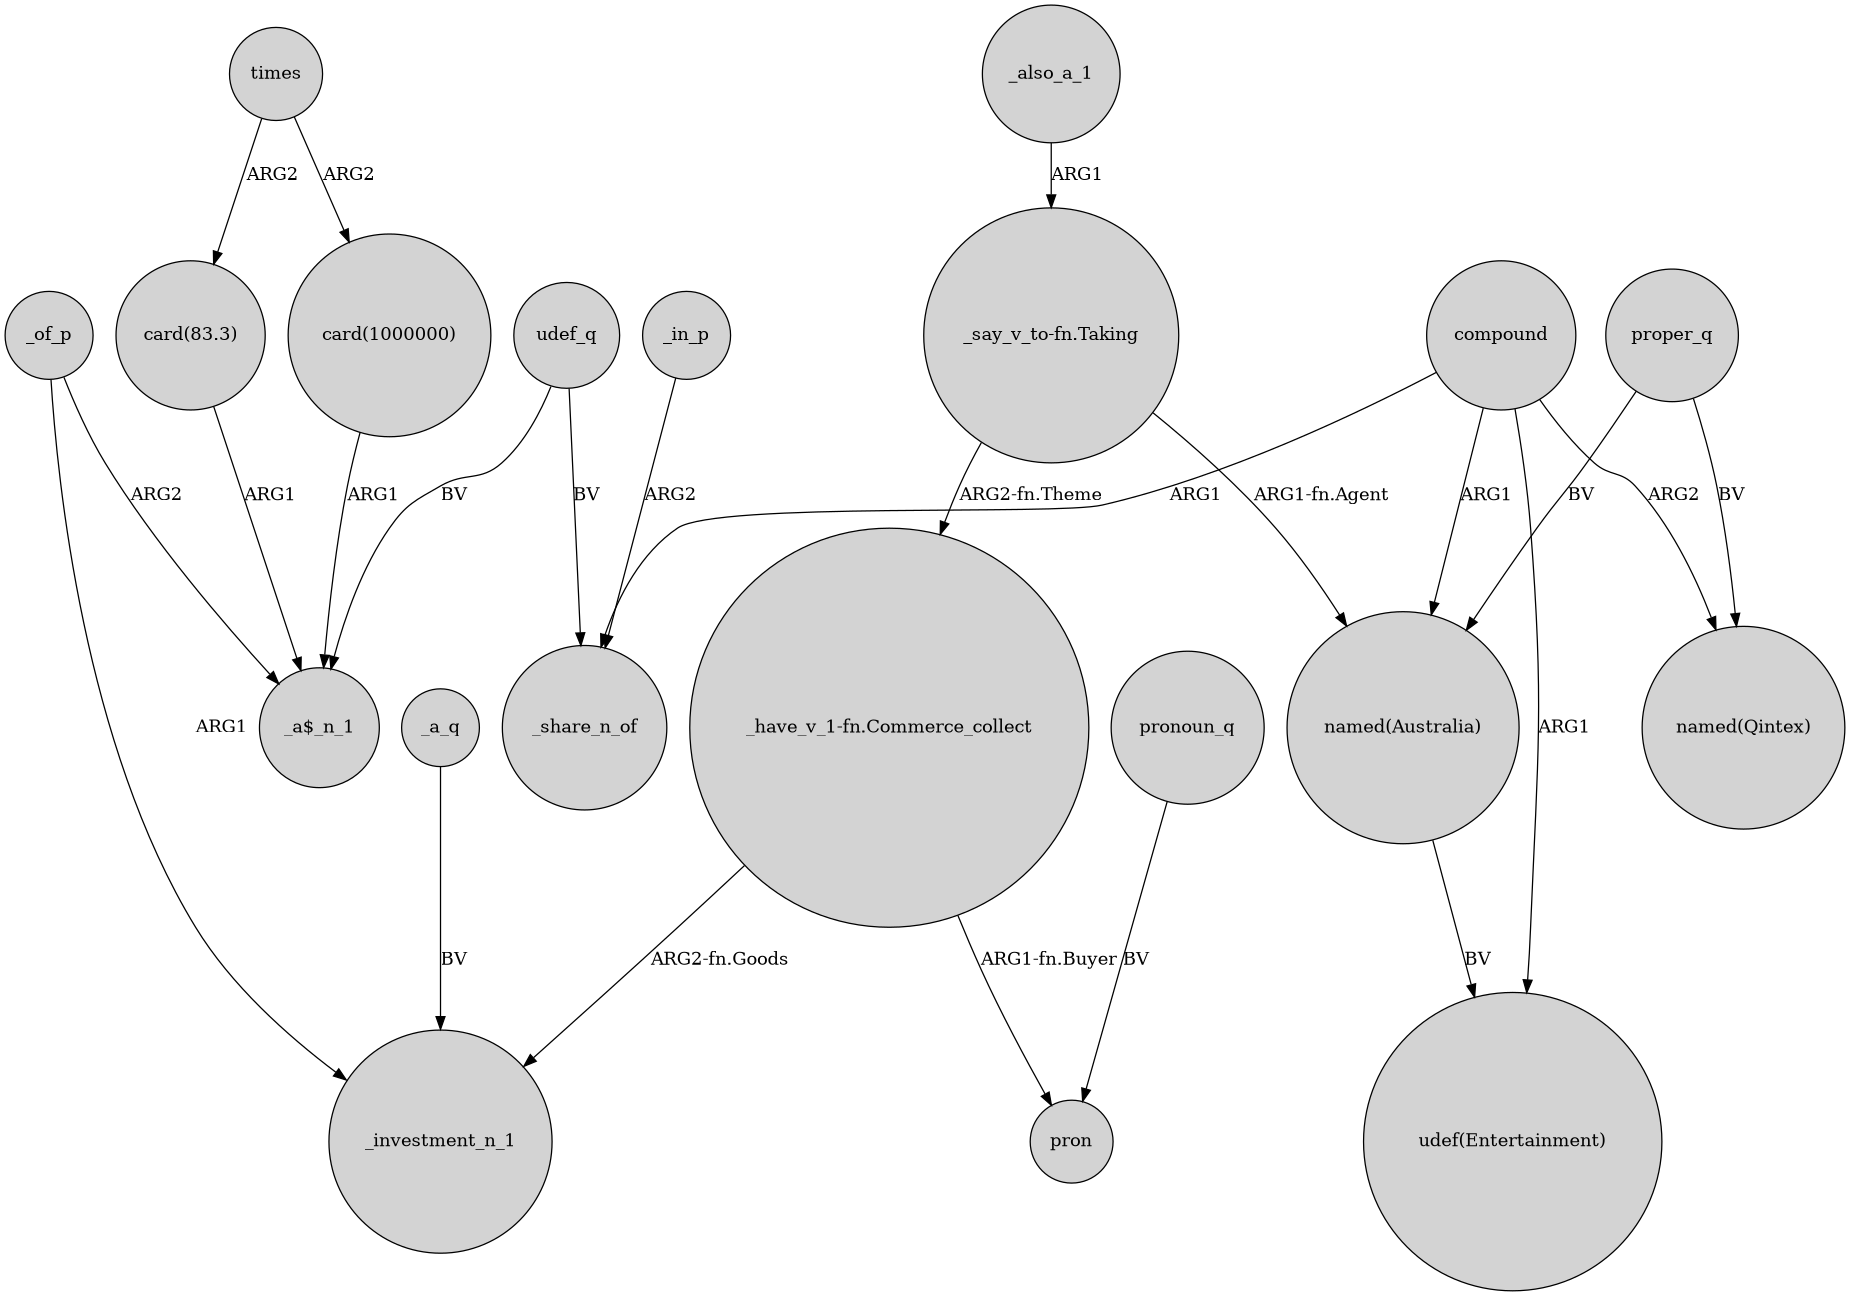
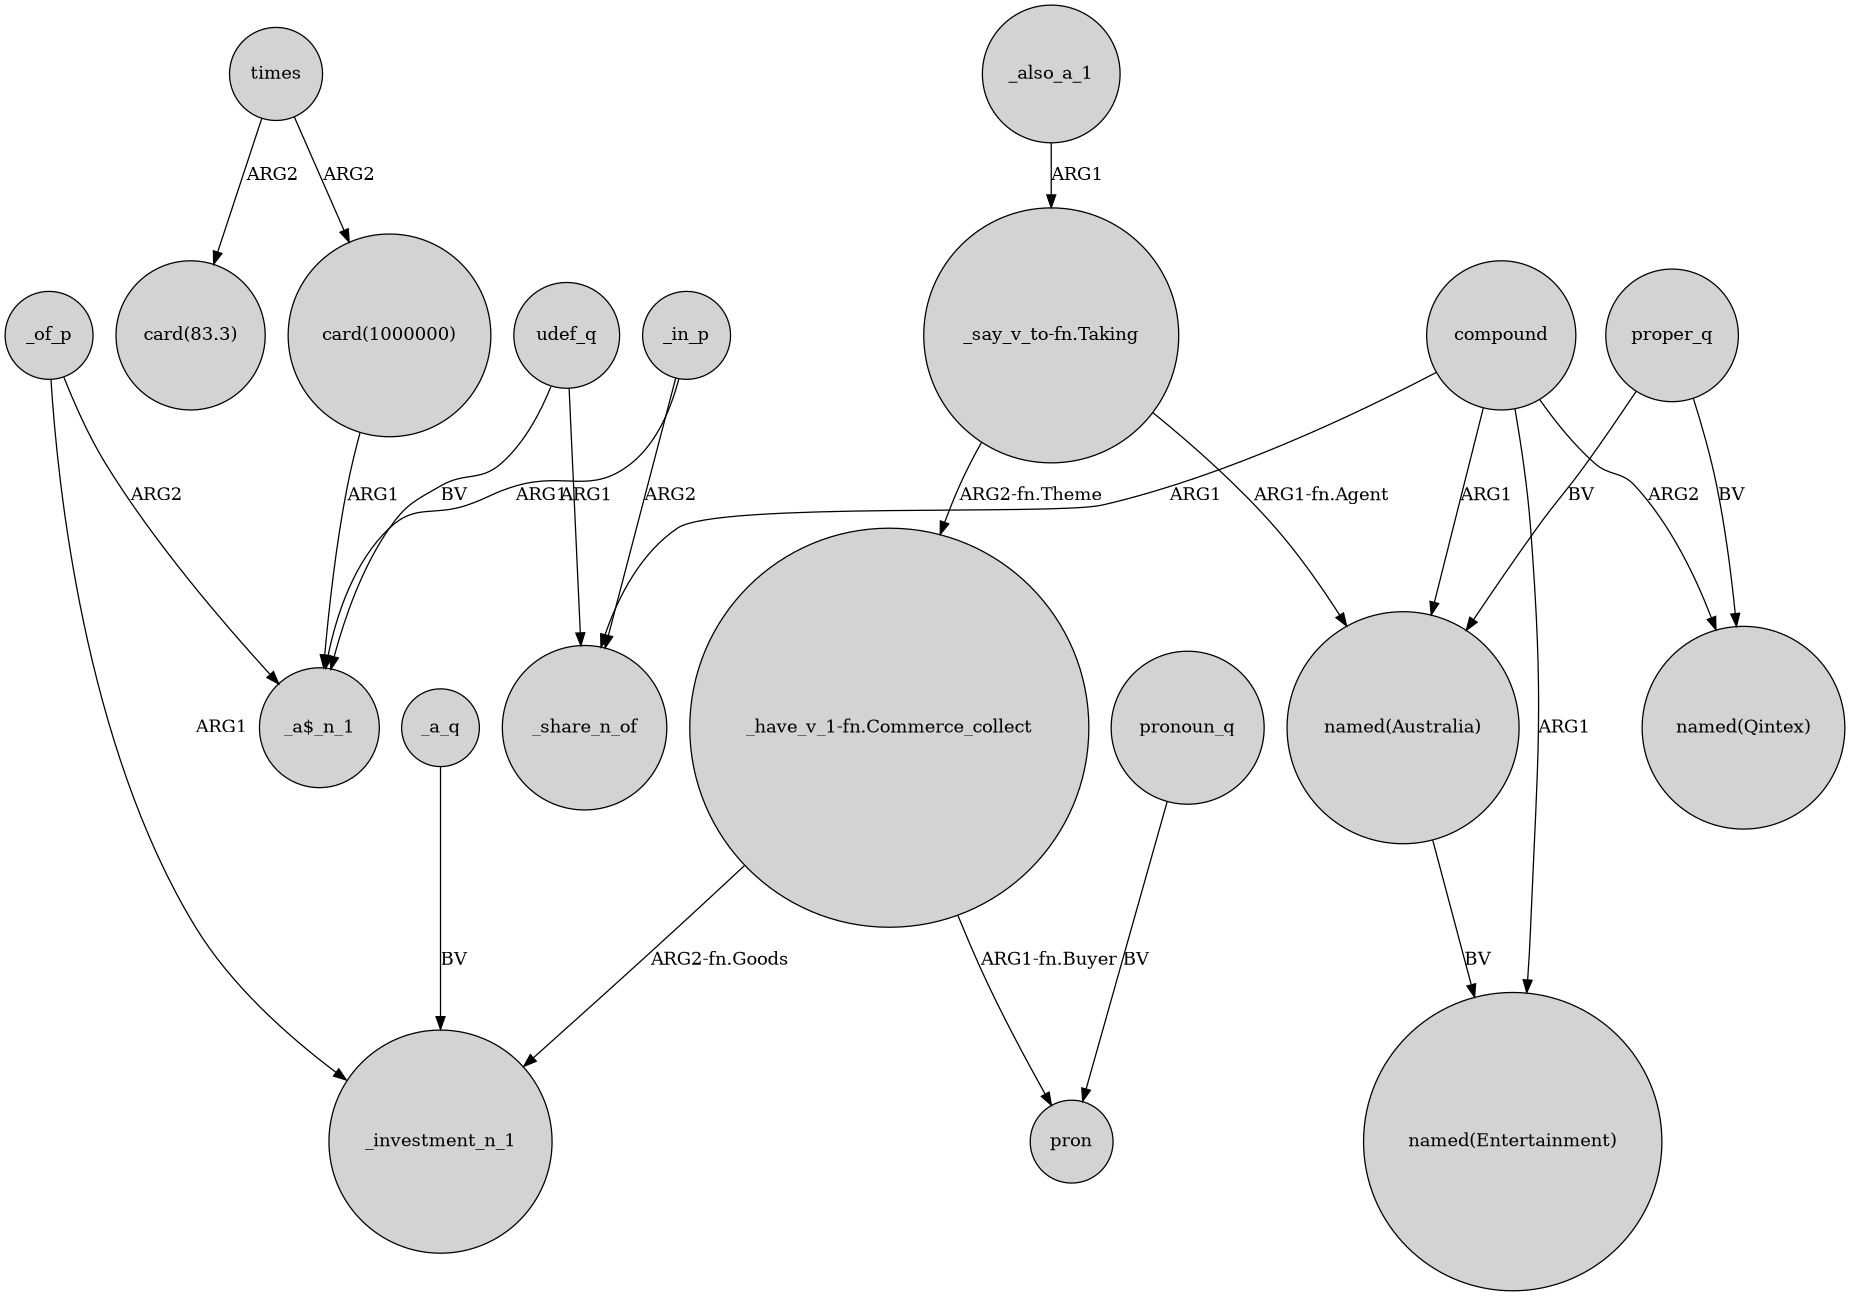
edge "udef_q" -> "_share_n_of": label "BV" -> "ARG1"
edge "card(83.3)" -> "_a$_n_1": now "_in_p" -> "_a$_n_1"
node "udef(Entertainment)": label "udef(Entertainment)" -> "named(Entertainment)"
